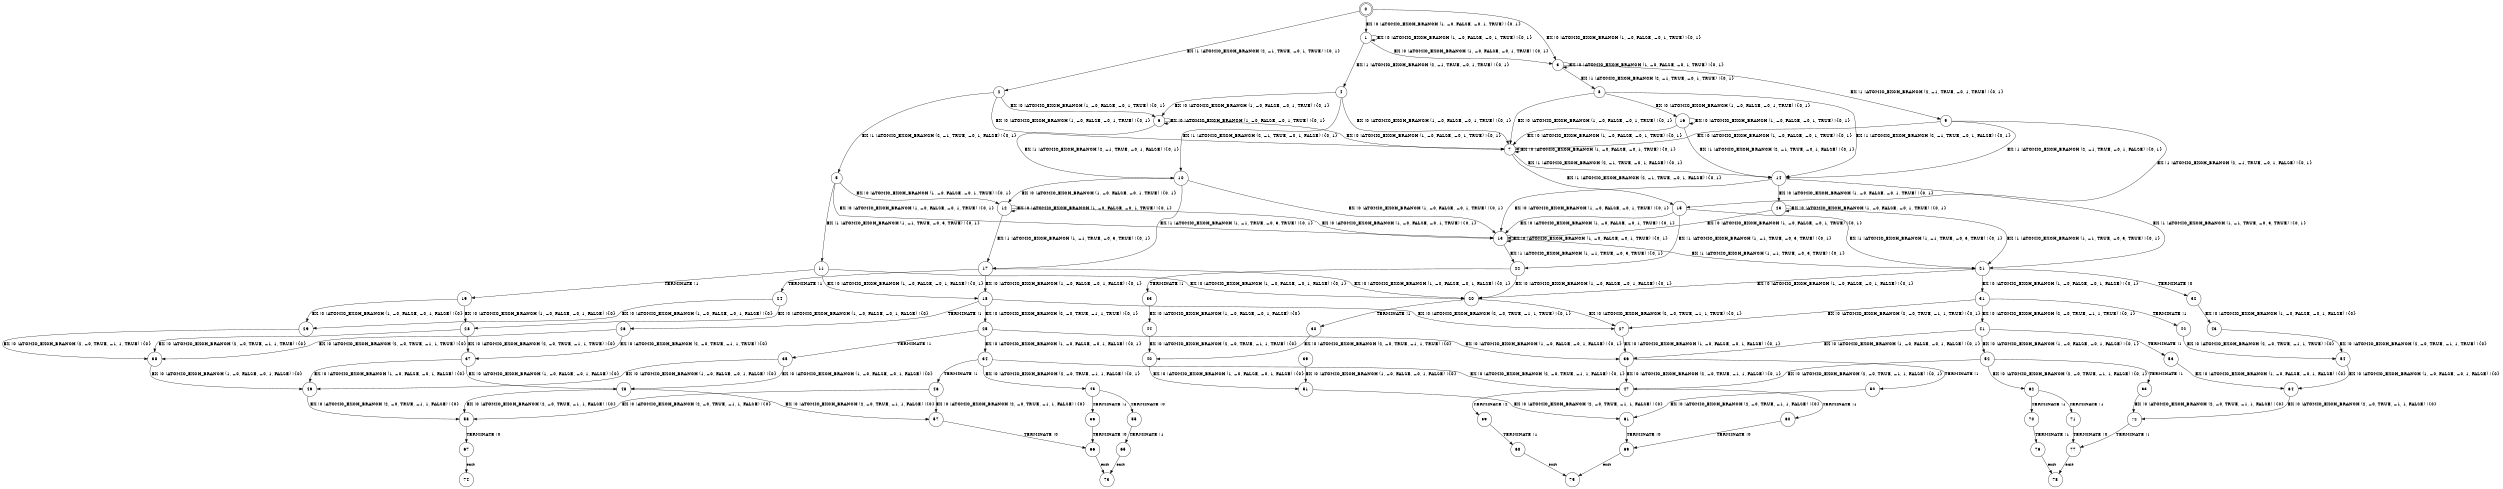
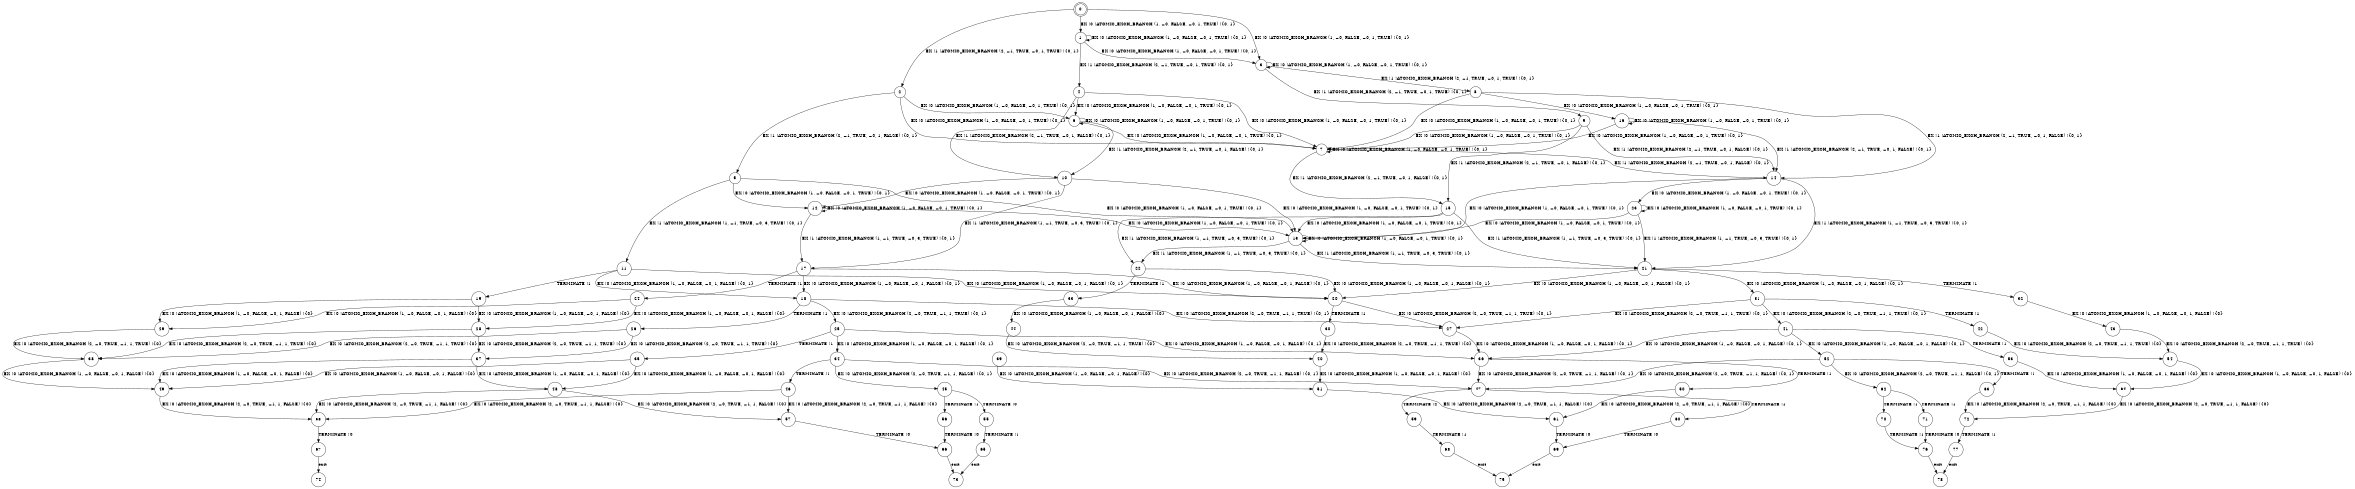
edge "21" -> "32": label "TERMINATE !0" -> "TERMINATE !1"
edge "71" -> "77": now "71" -> "76"
